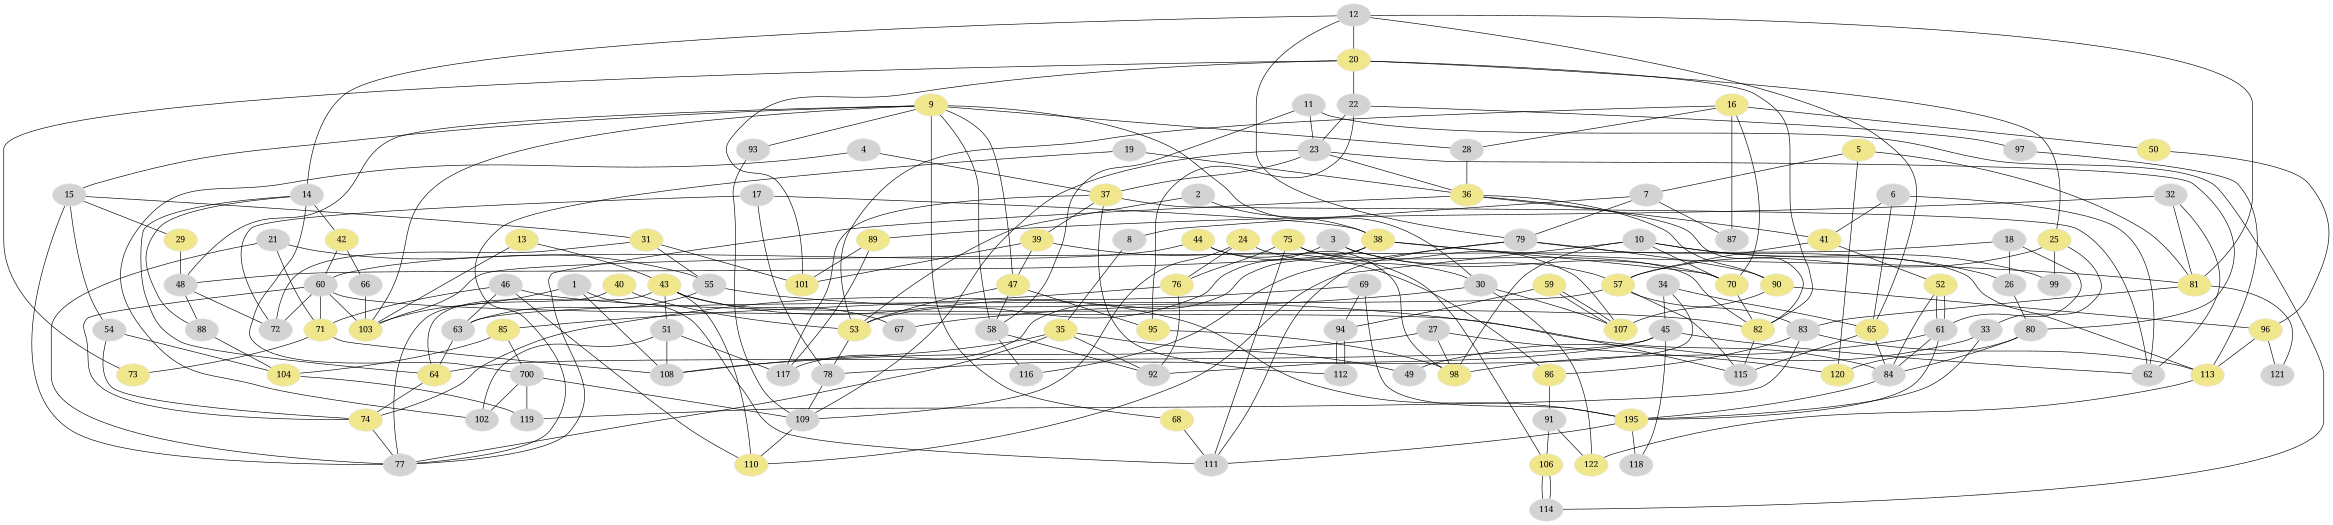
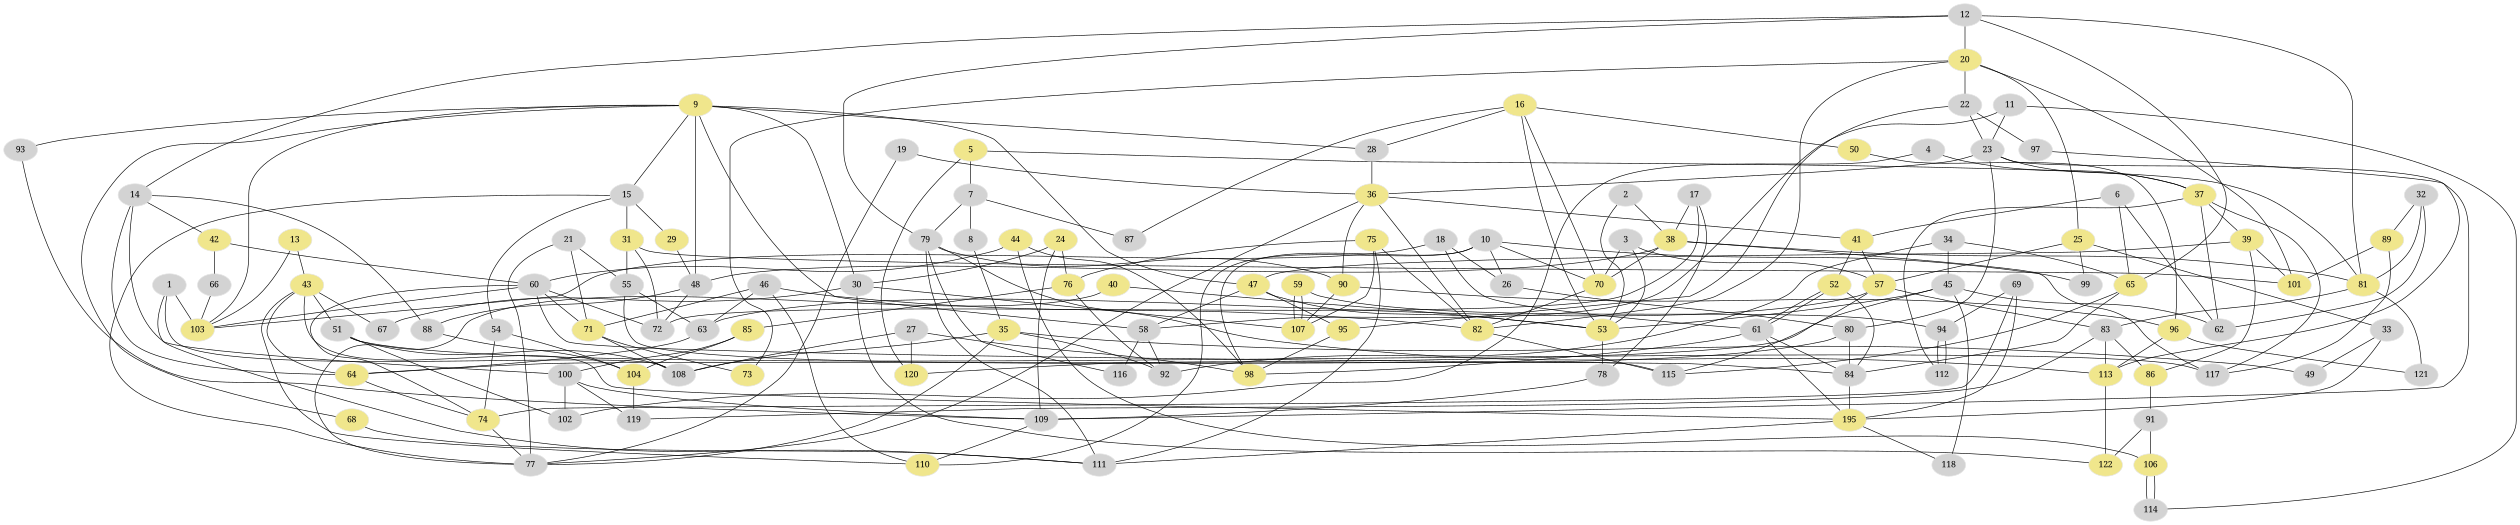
edge "45" -- "78": now "45" -- "53"
node "700": label "700" -> "100"
